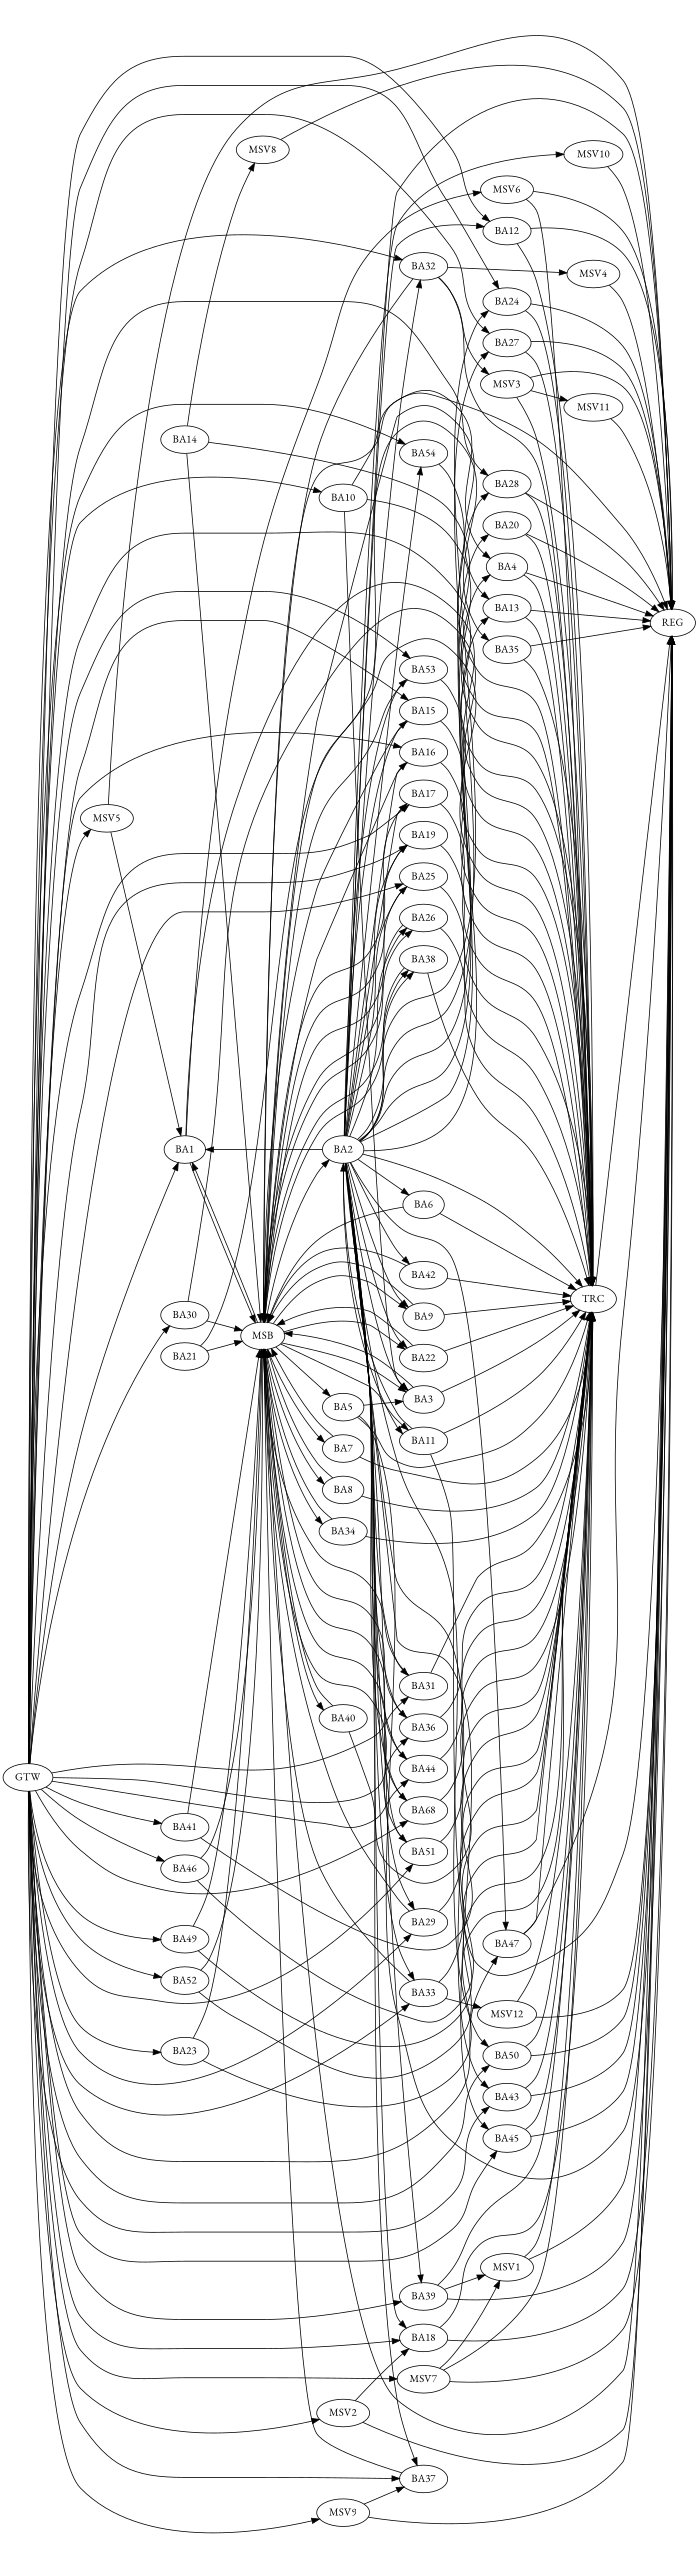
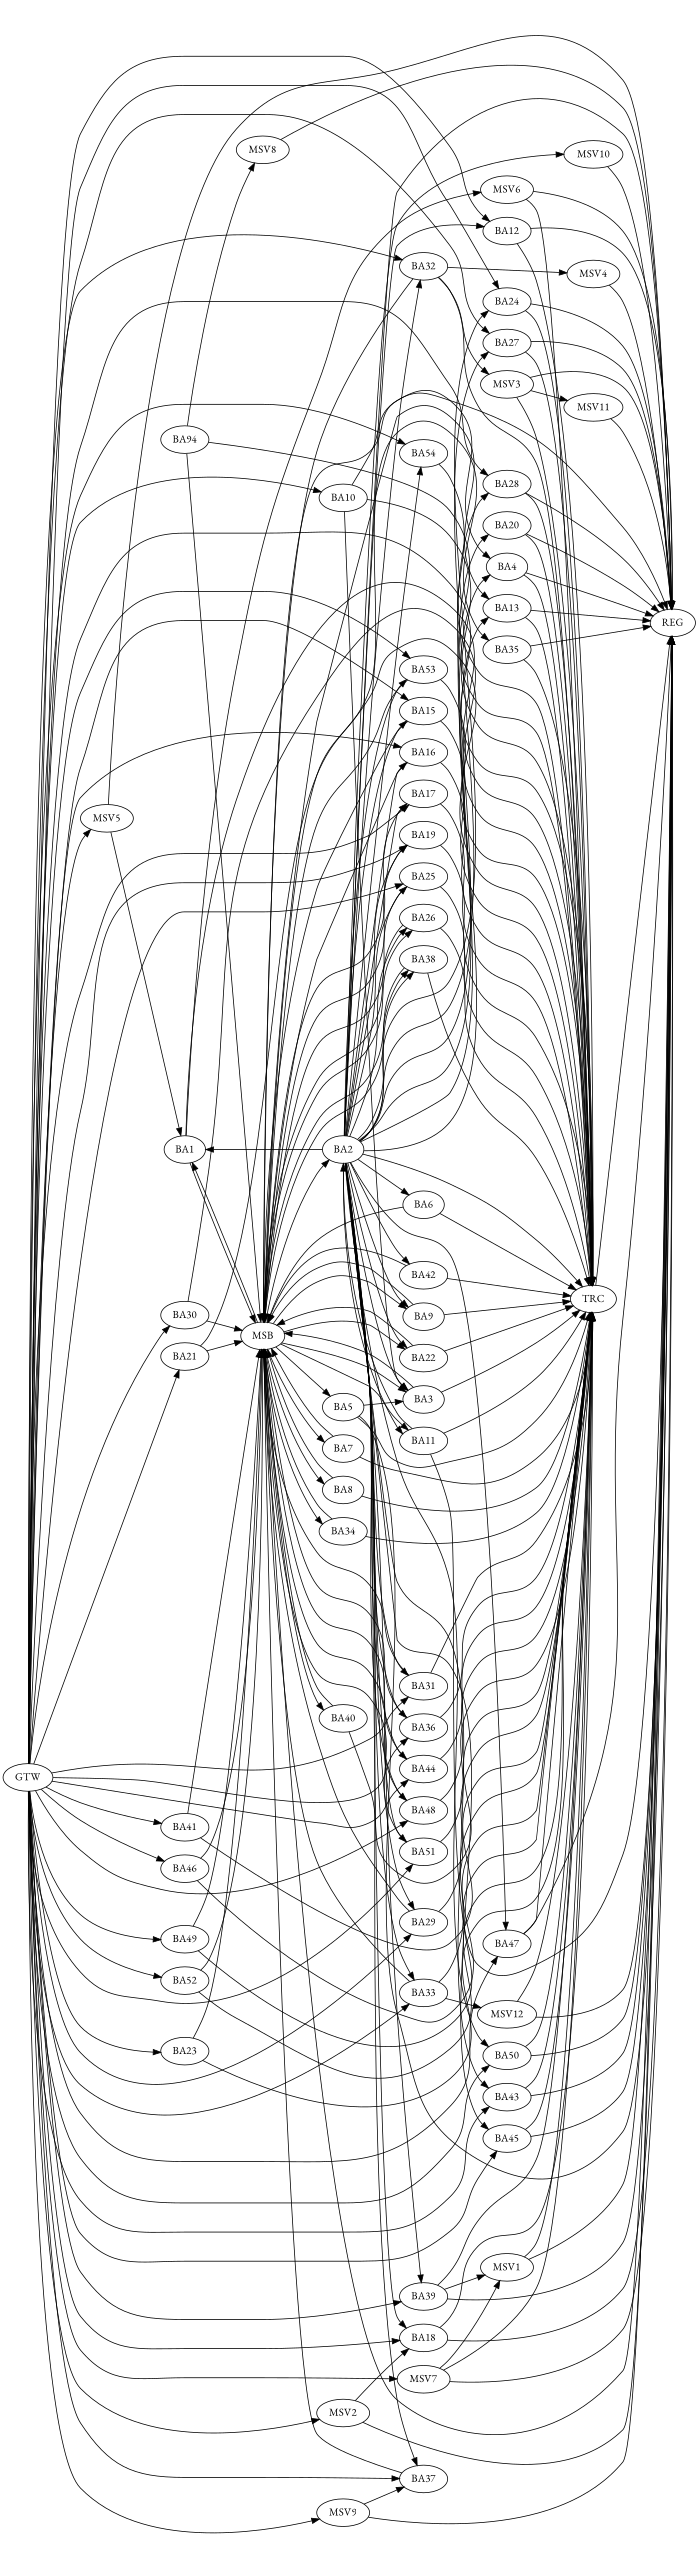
node "BA14": label "BA14" -> "BA94"
edge "GTW" -> "BA1": now "GTW" -> "BA21"
node "BA68": label "BA68" -> "BA48"
